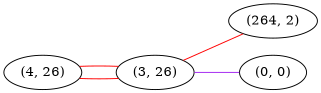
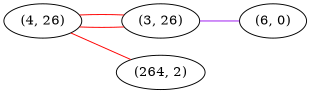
edge "(264, 2)" -- "(3, 26)": now "(264, 2)" -- "(4, 26)"
node "(0, 0)": label "(0, 0)" -> "(6, 0)"
